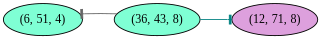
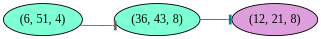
edge "(36, 43, 8)" -> "(6, 51, 4)": reversed
node "(12, 71, 8)": label "(12, 71, 8)" -> "(12, 21, 8)"
